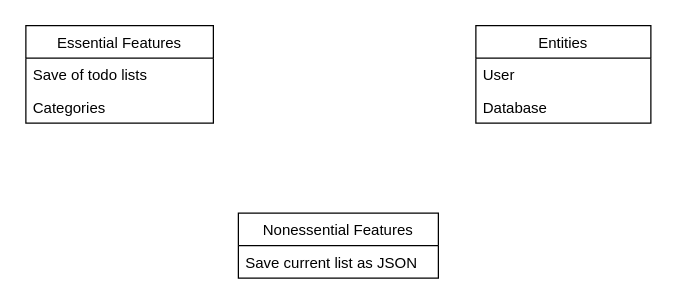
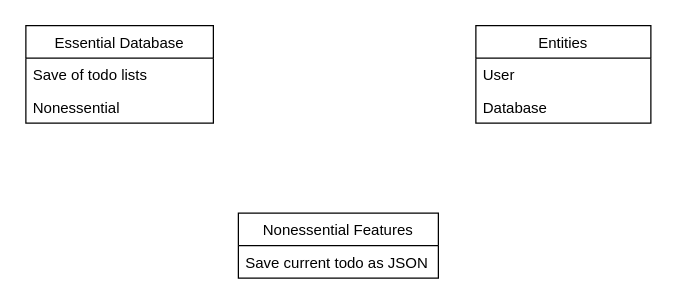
node "Essential Features": label "Essential Features" -> "Essential Database"
node "Categories": label "Categories" -> "Nonessential"
node "Save current list as JSON": label "Save current list as JSON" -> "Save current todo as JSON"
